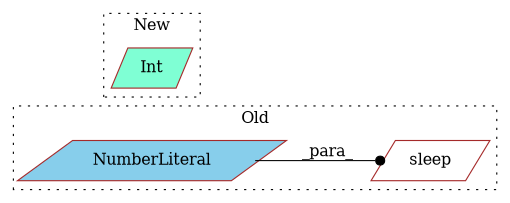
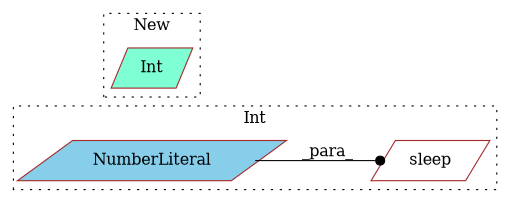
cluster "Old": label "Old" -> "Int"
